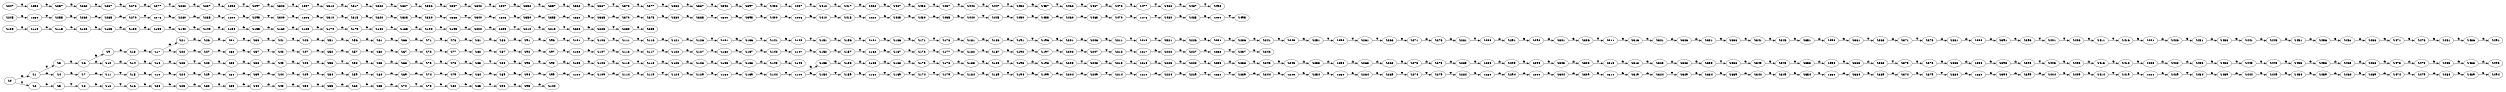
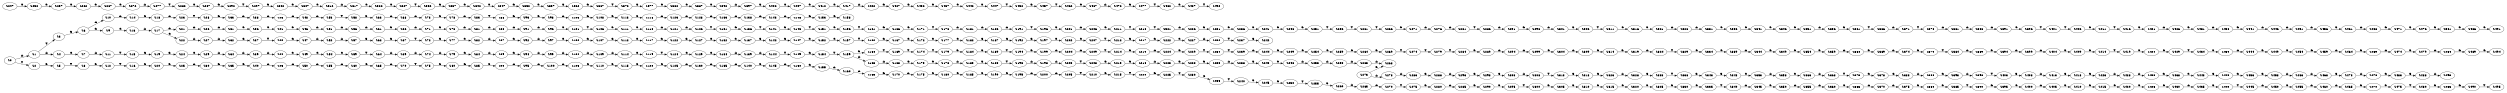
node "S481": label "S481" -> "S581"
edge "S158" -> "S163": now "S159" -> "S163"
edge "S268" -> "S273": reversed
edge "S100" -> "S105": added, label "A"
edge "S149" -> "S153": now "S148" -> "S153"
node "S240": added
